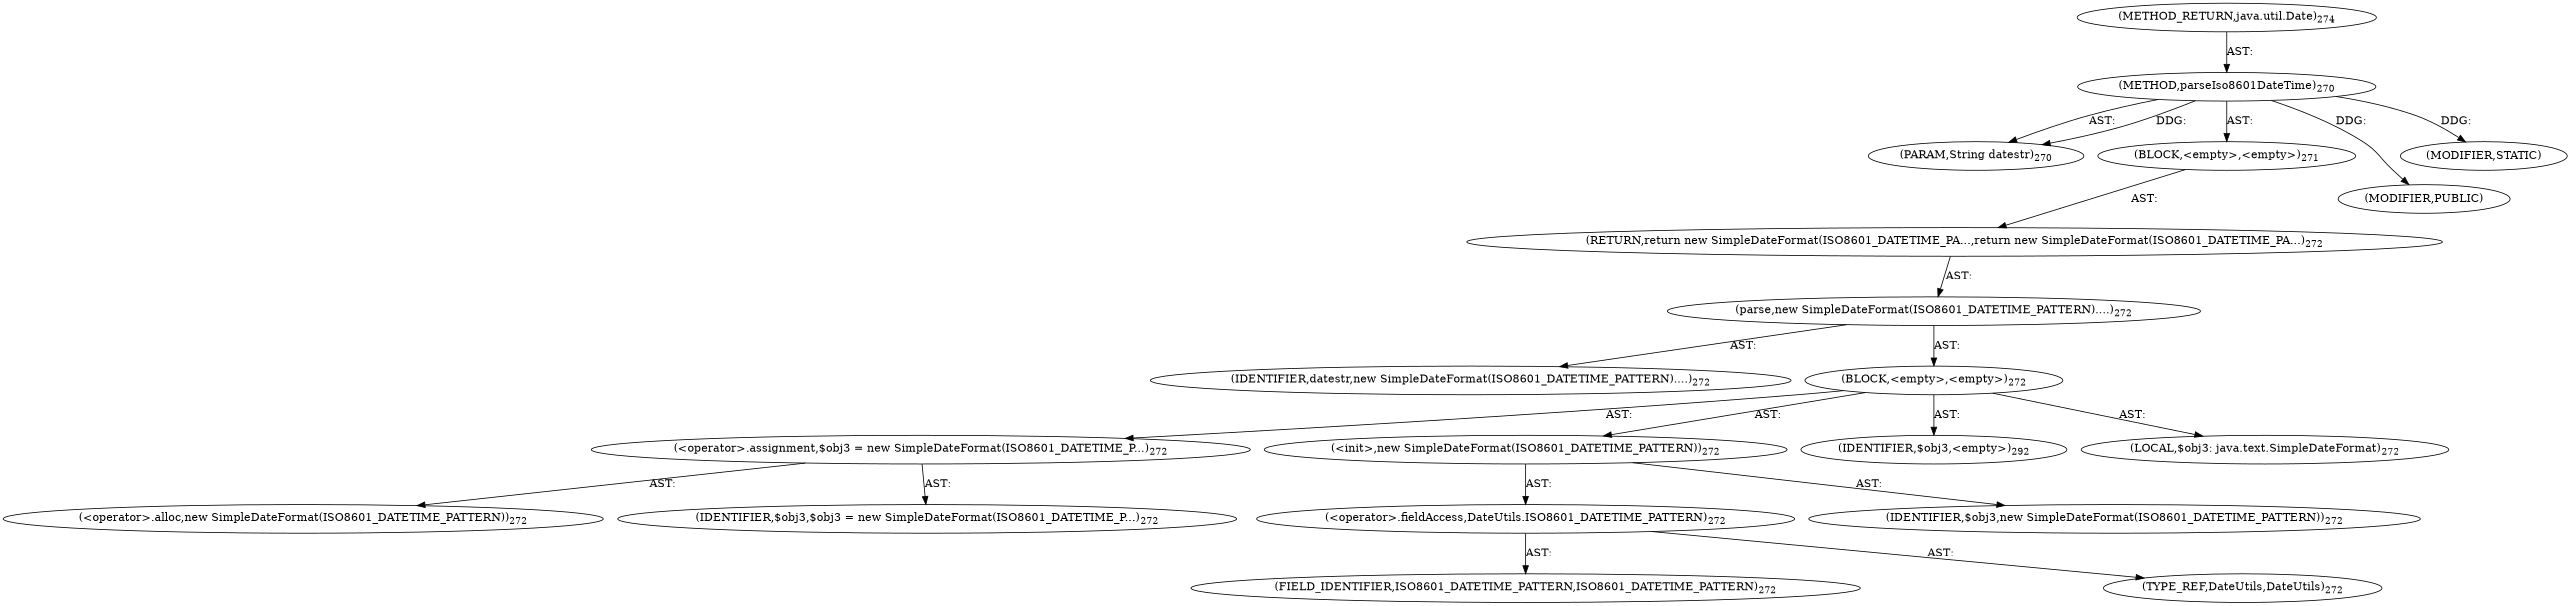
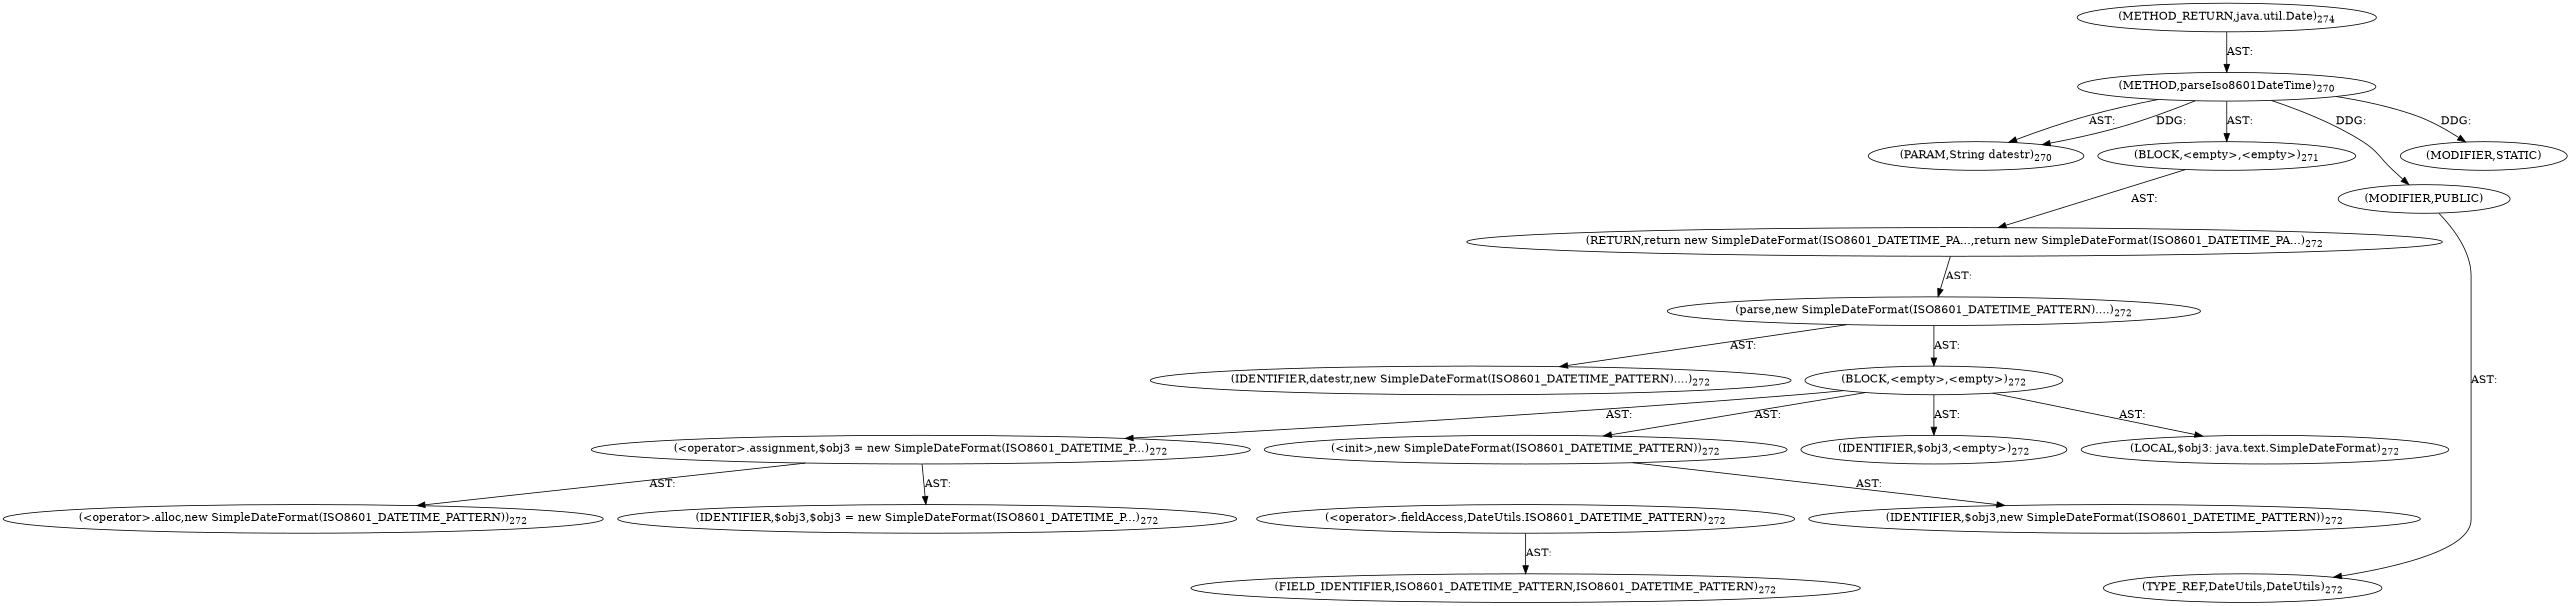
node "(IDENTIFIER,$obj3,<empty>)": text "292" -> "272"
edge "(<init>,new SimpleDateFormat(ISO8601_DATETIME_PATTERN))" -> "(<operator>.fieldAccess,DateUtils.ISO8601_DATETIME_PATTERN)": removed, label "AST:"
edge "(<operator>.fieldAccess,DateUtils.ISO8601_DATETIME_PATTERN)" -> "(TYPE_REF,DateUtils,DateUtils)": now "(MODIFIER,PUBLIC)" -> "(TYPE_REF,DateUtils,DateUtils)"
